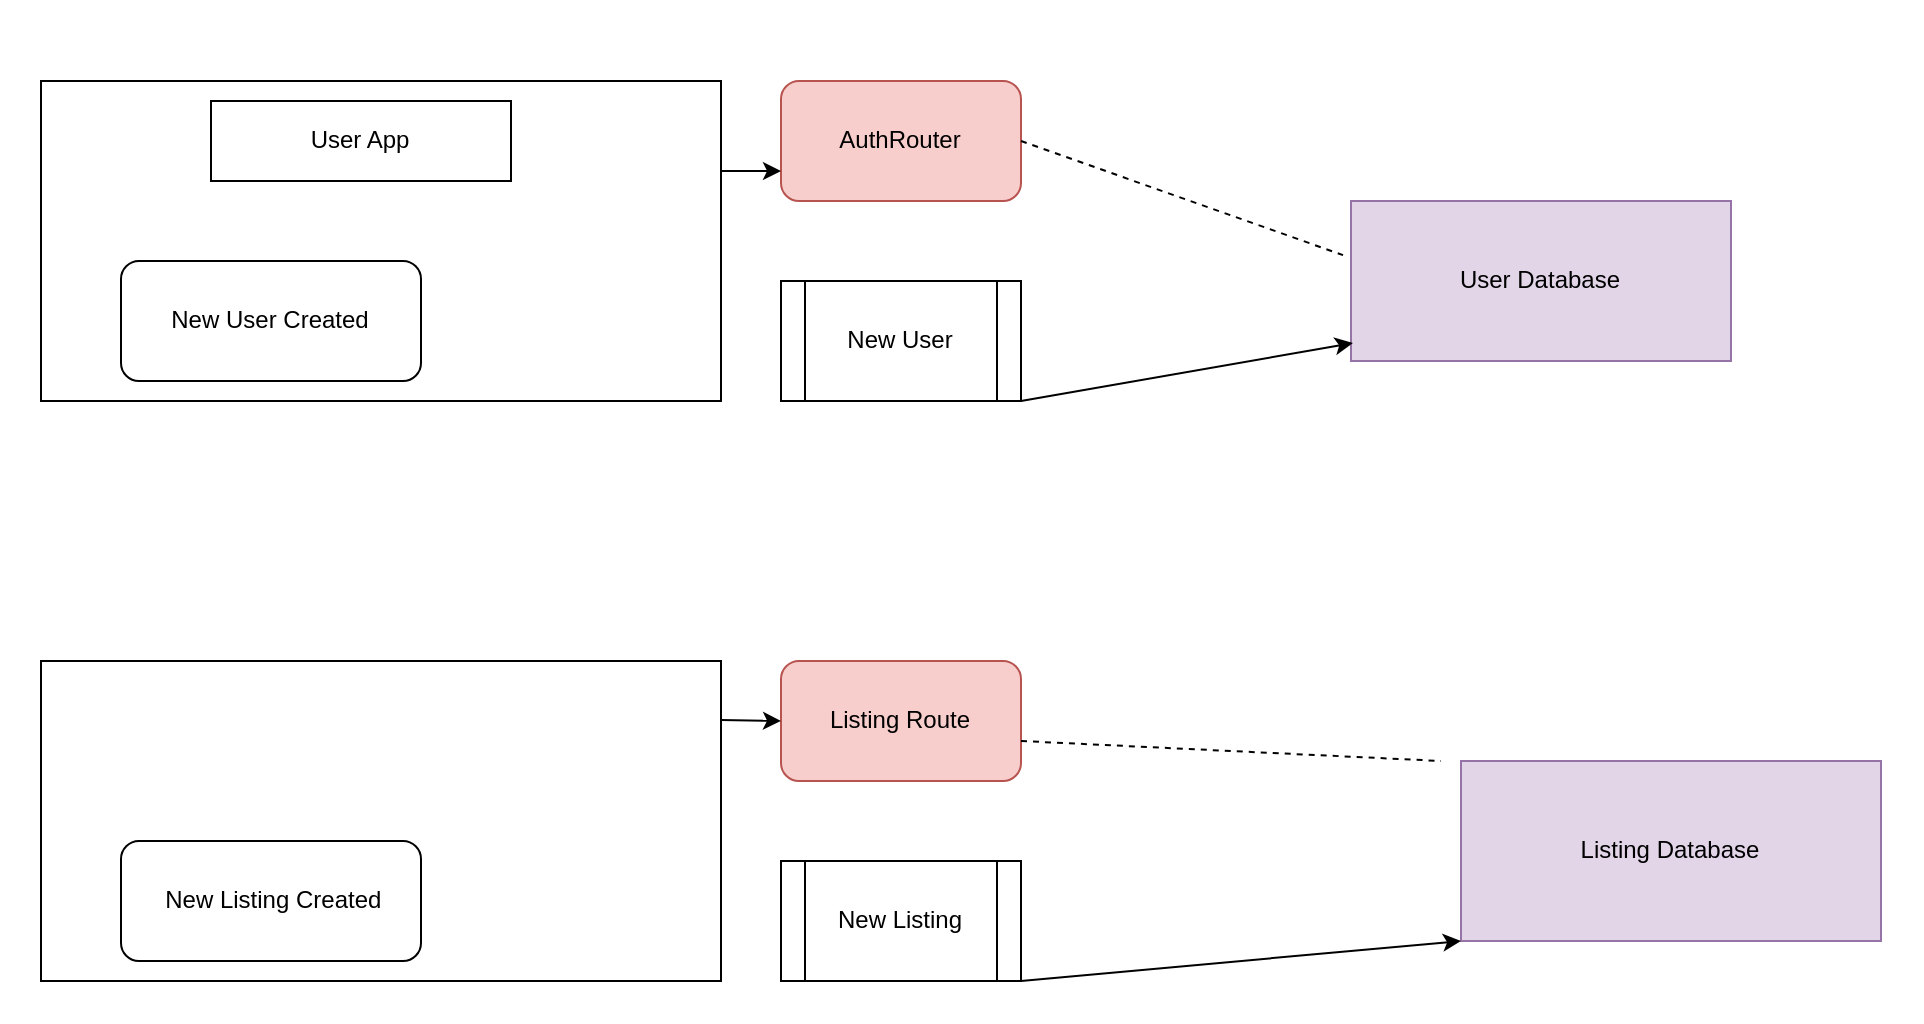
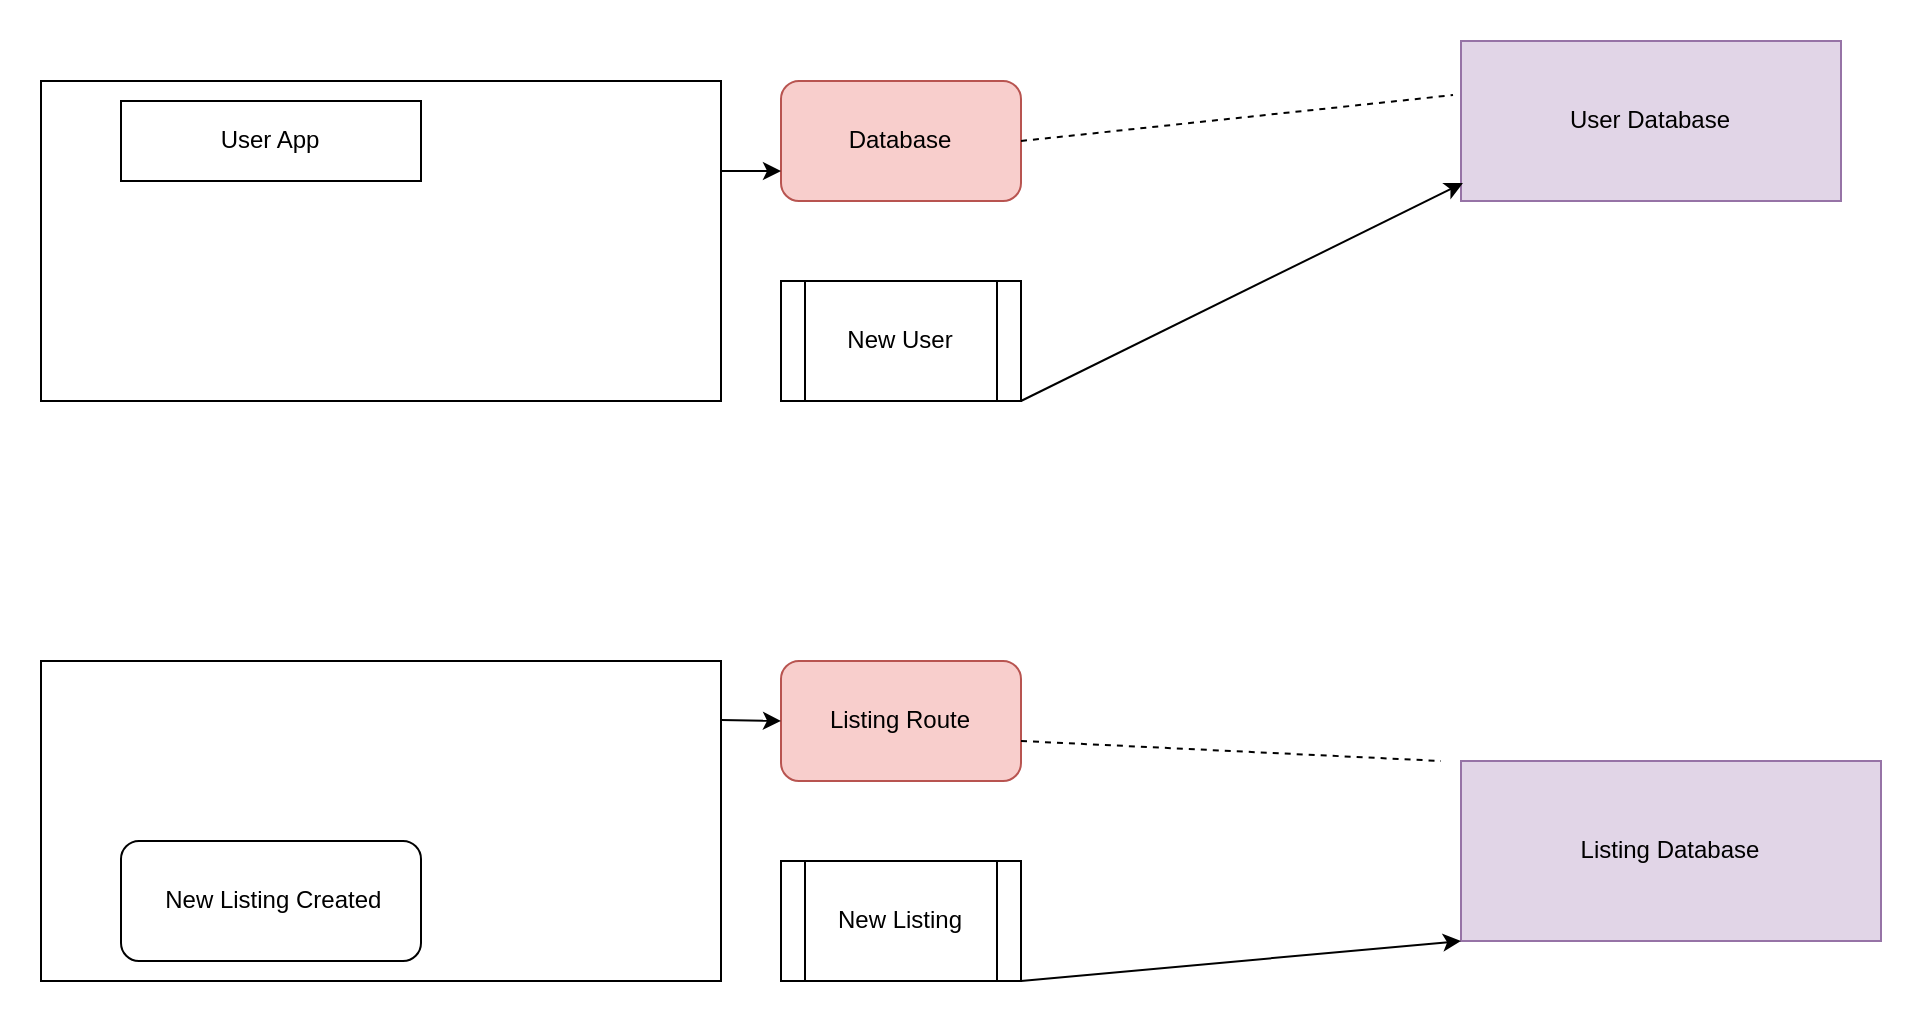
node "User App": moved (361, 141) -> (271, 141)
node "AuthRouter": label "AuthRouter" -> "Database"
node "User Database": moved (1541, 281) -> (1651, 121)
node "New User Created": removed
